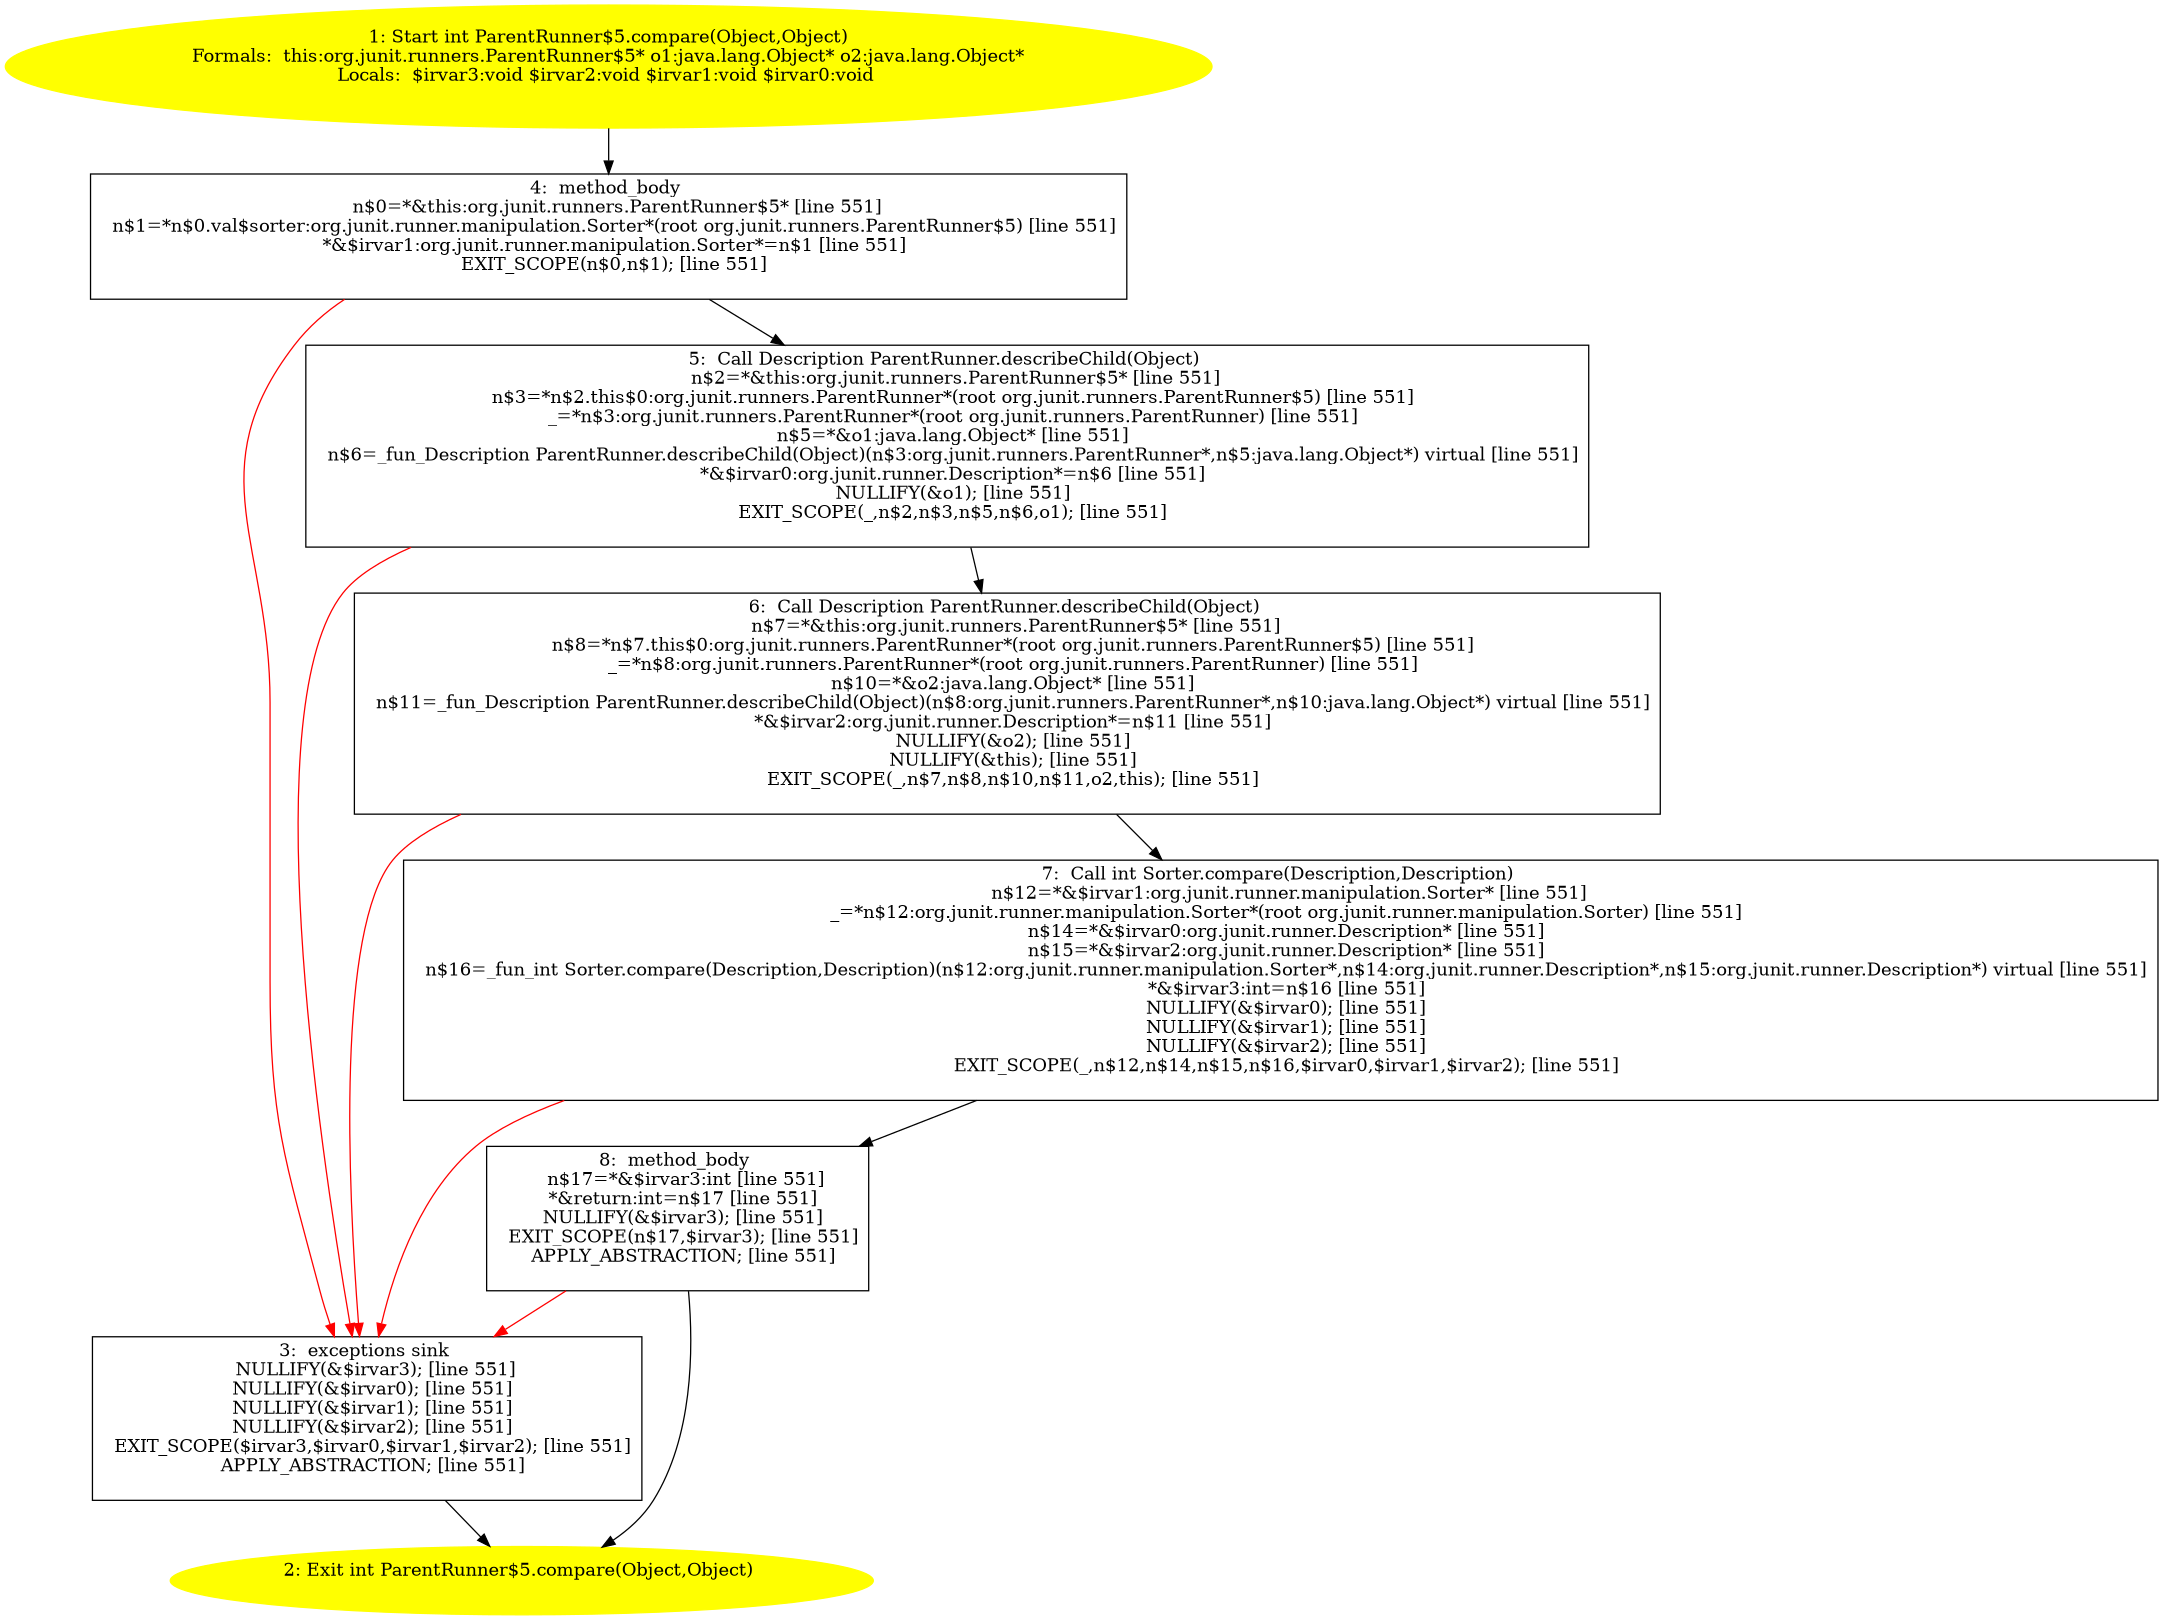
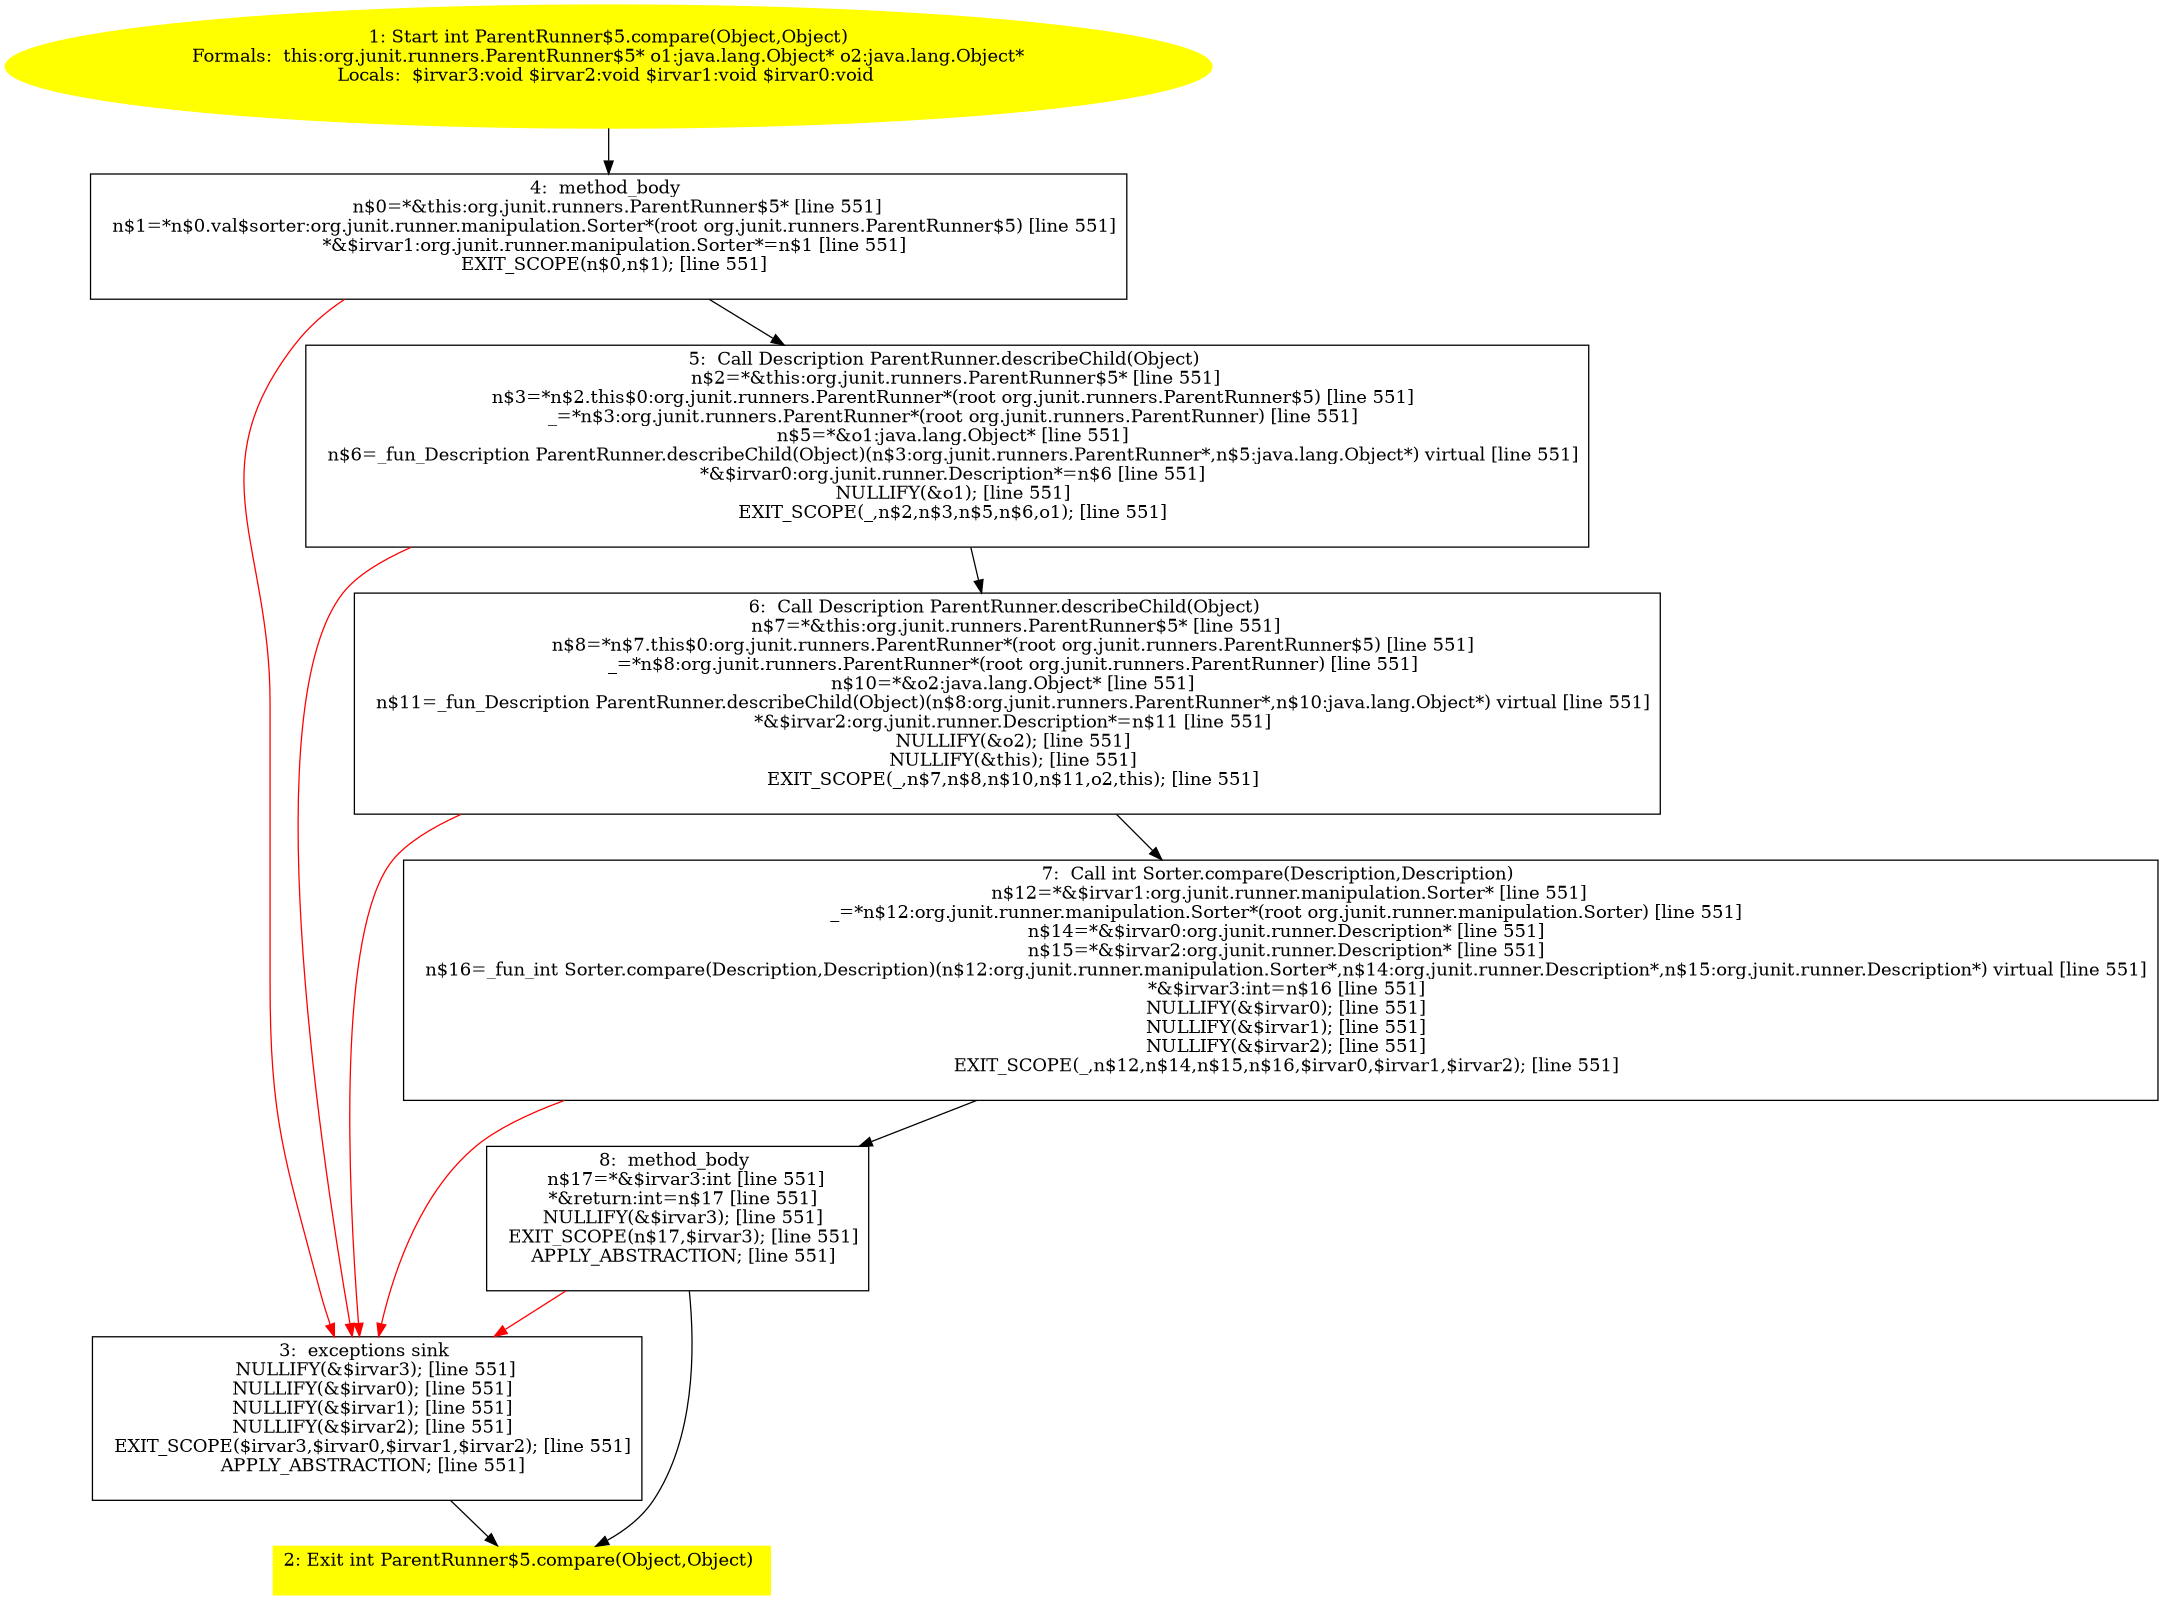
node "2: Exit int ParentRunner$5.compare(Object,Object)": shape ellipse -> box
